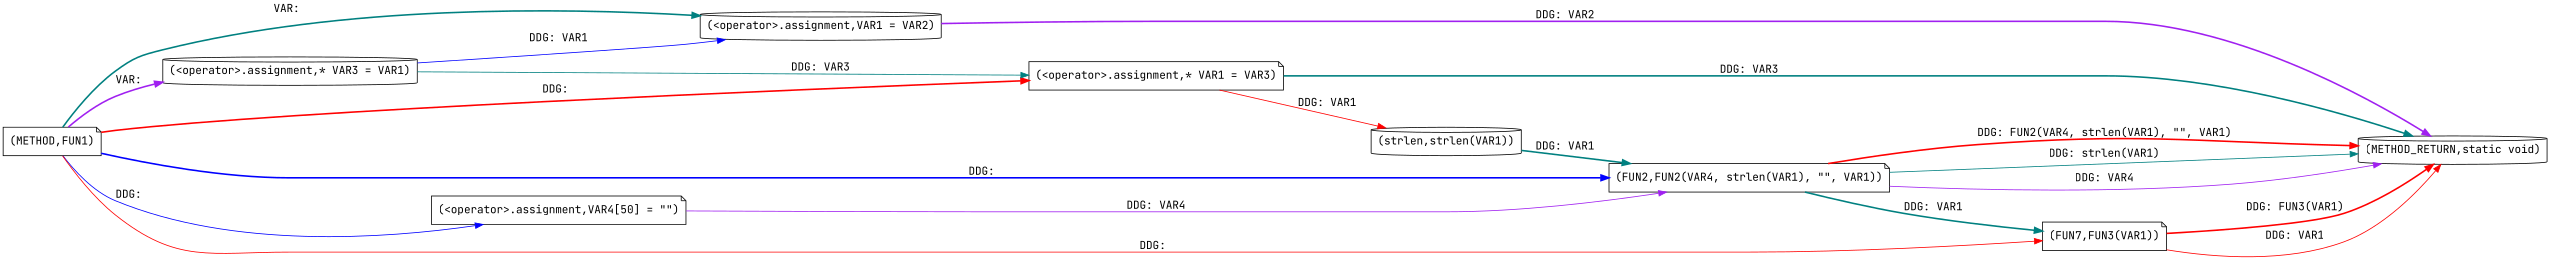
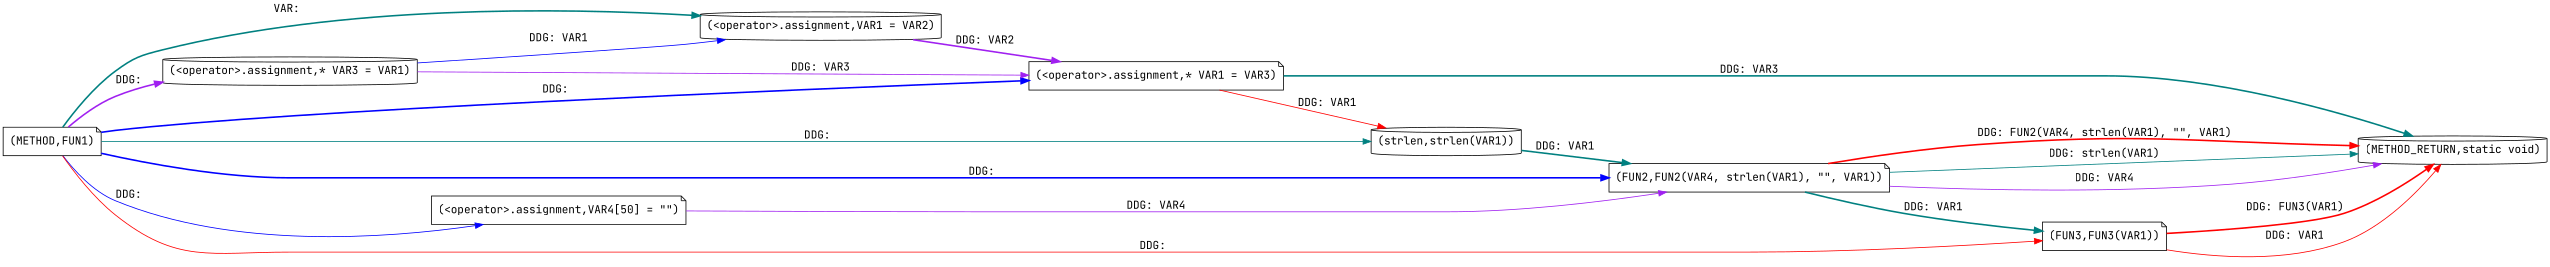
edge "(<operator>.assignment,VAR1 = VAR2)" -> "(METHOD_RETURN,static void)": now "(<operator>.assignment,VAR1 = VAR2)" -> "(<operator>.assignment,* VAR1 = VAR3)"
edge "(<operator>.assignment,* VAR3 = VAR1)" -> "(<operator>.assignment,* VAR1 = VAR3)": color teal -> purple
edge "(METHOD,FUN1)" -> "(<operator>.assignment,* VAR3 = VAR1)": label "VAR: " -> "DDG: "
edge "(METHOD,FUN1)" -> "(<operator>.assignment,* VAR1 = VAR3)": color red -> blue
edge "(METHOD,FUN1)" -> "(strlen,strlen(VAR1))": added, label "DDG:"
node "(FUN7,FUN3(VAR1))": label "(FUN7,FUN3(VAR1))" -> "(FUN3,FUN3(VAR1))"
